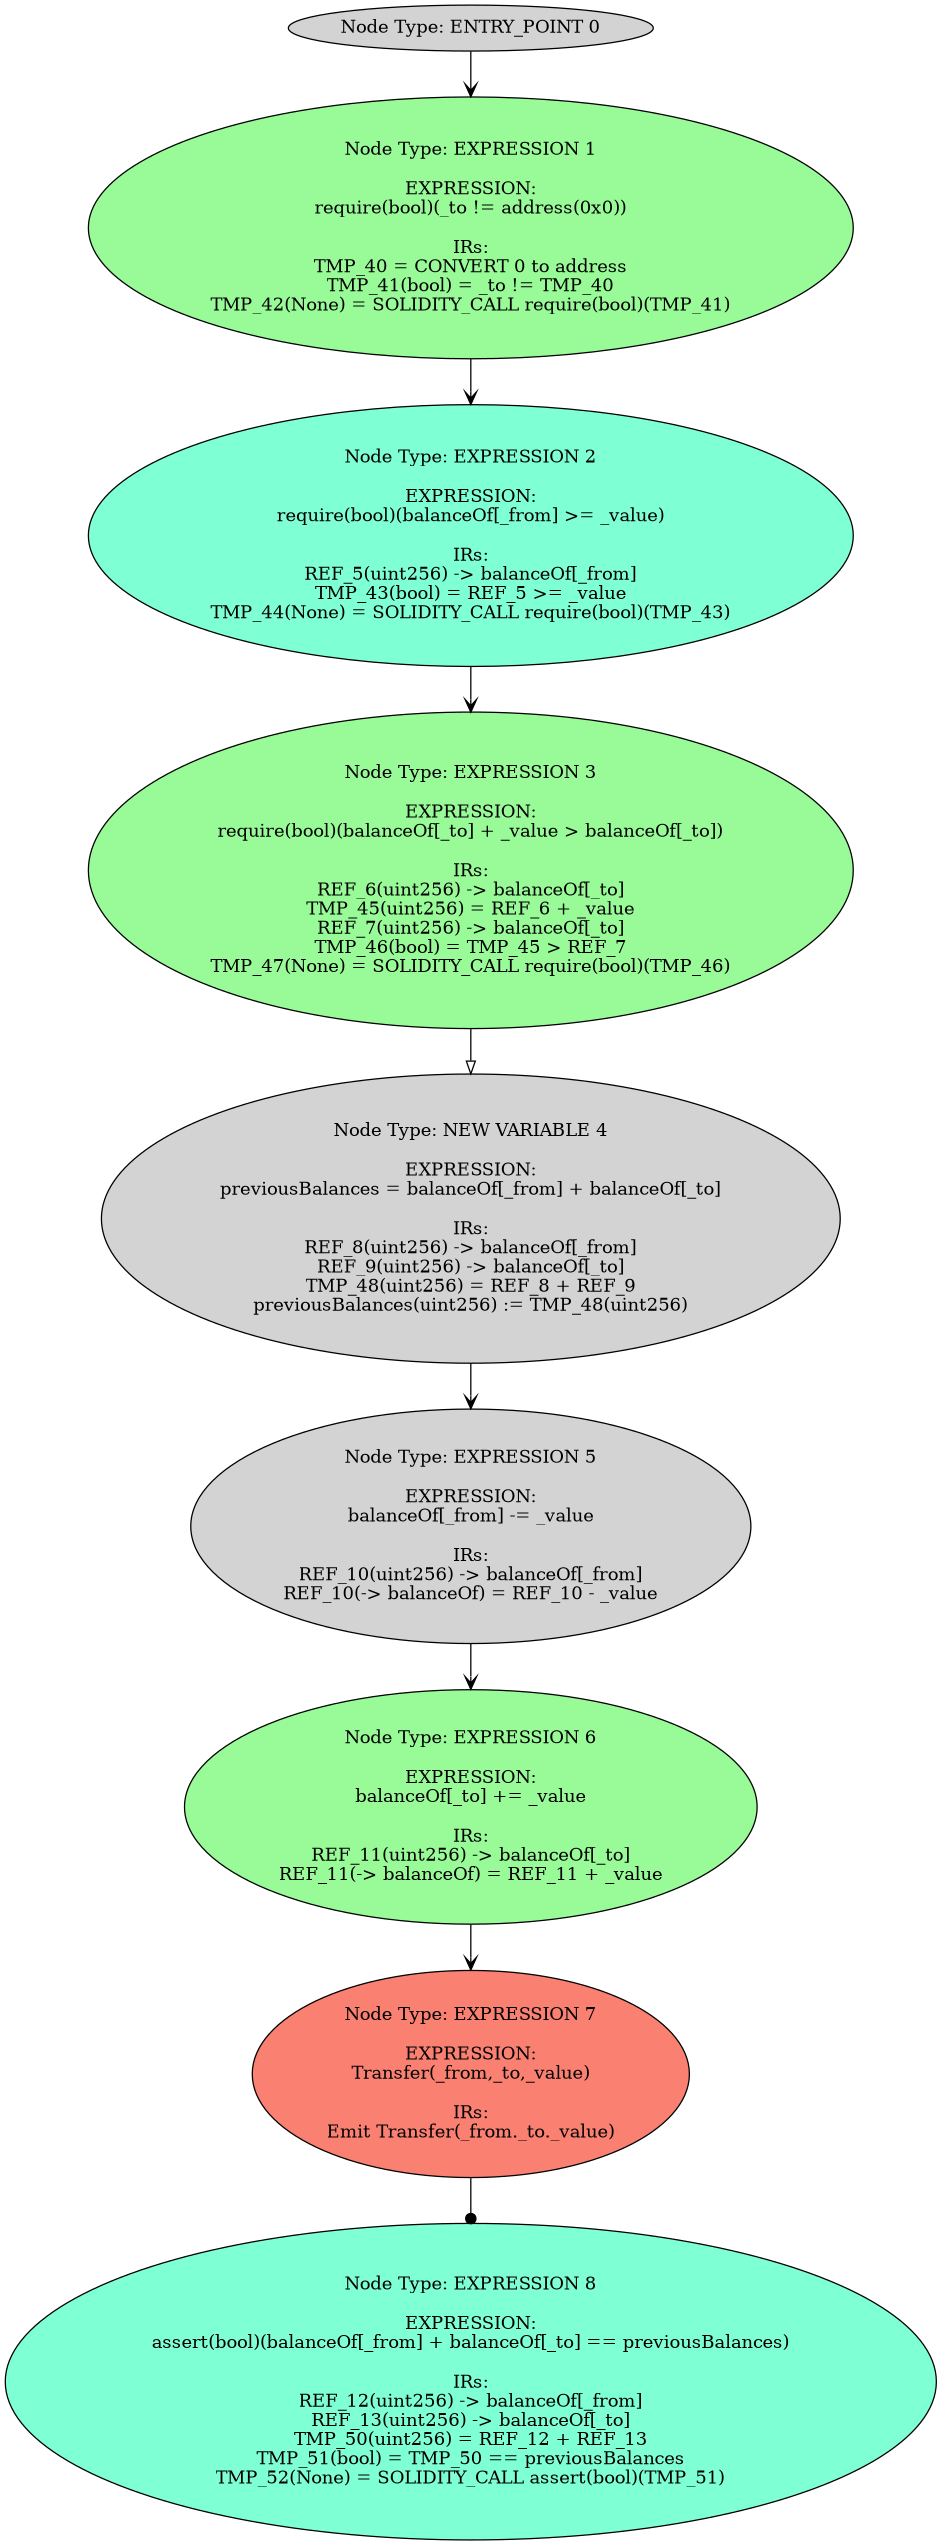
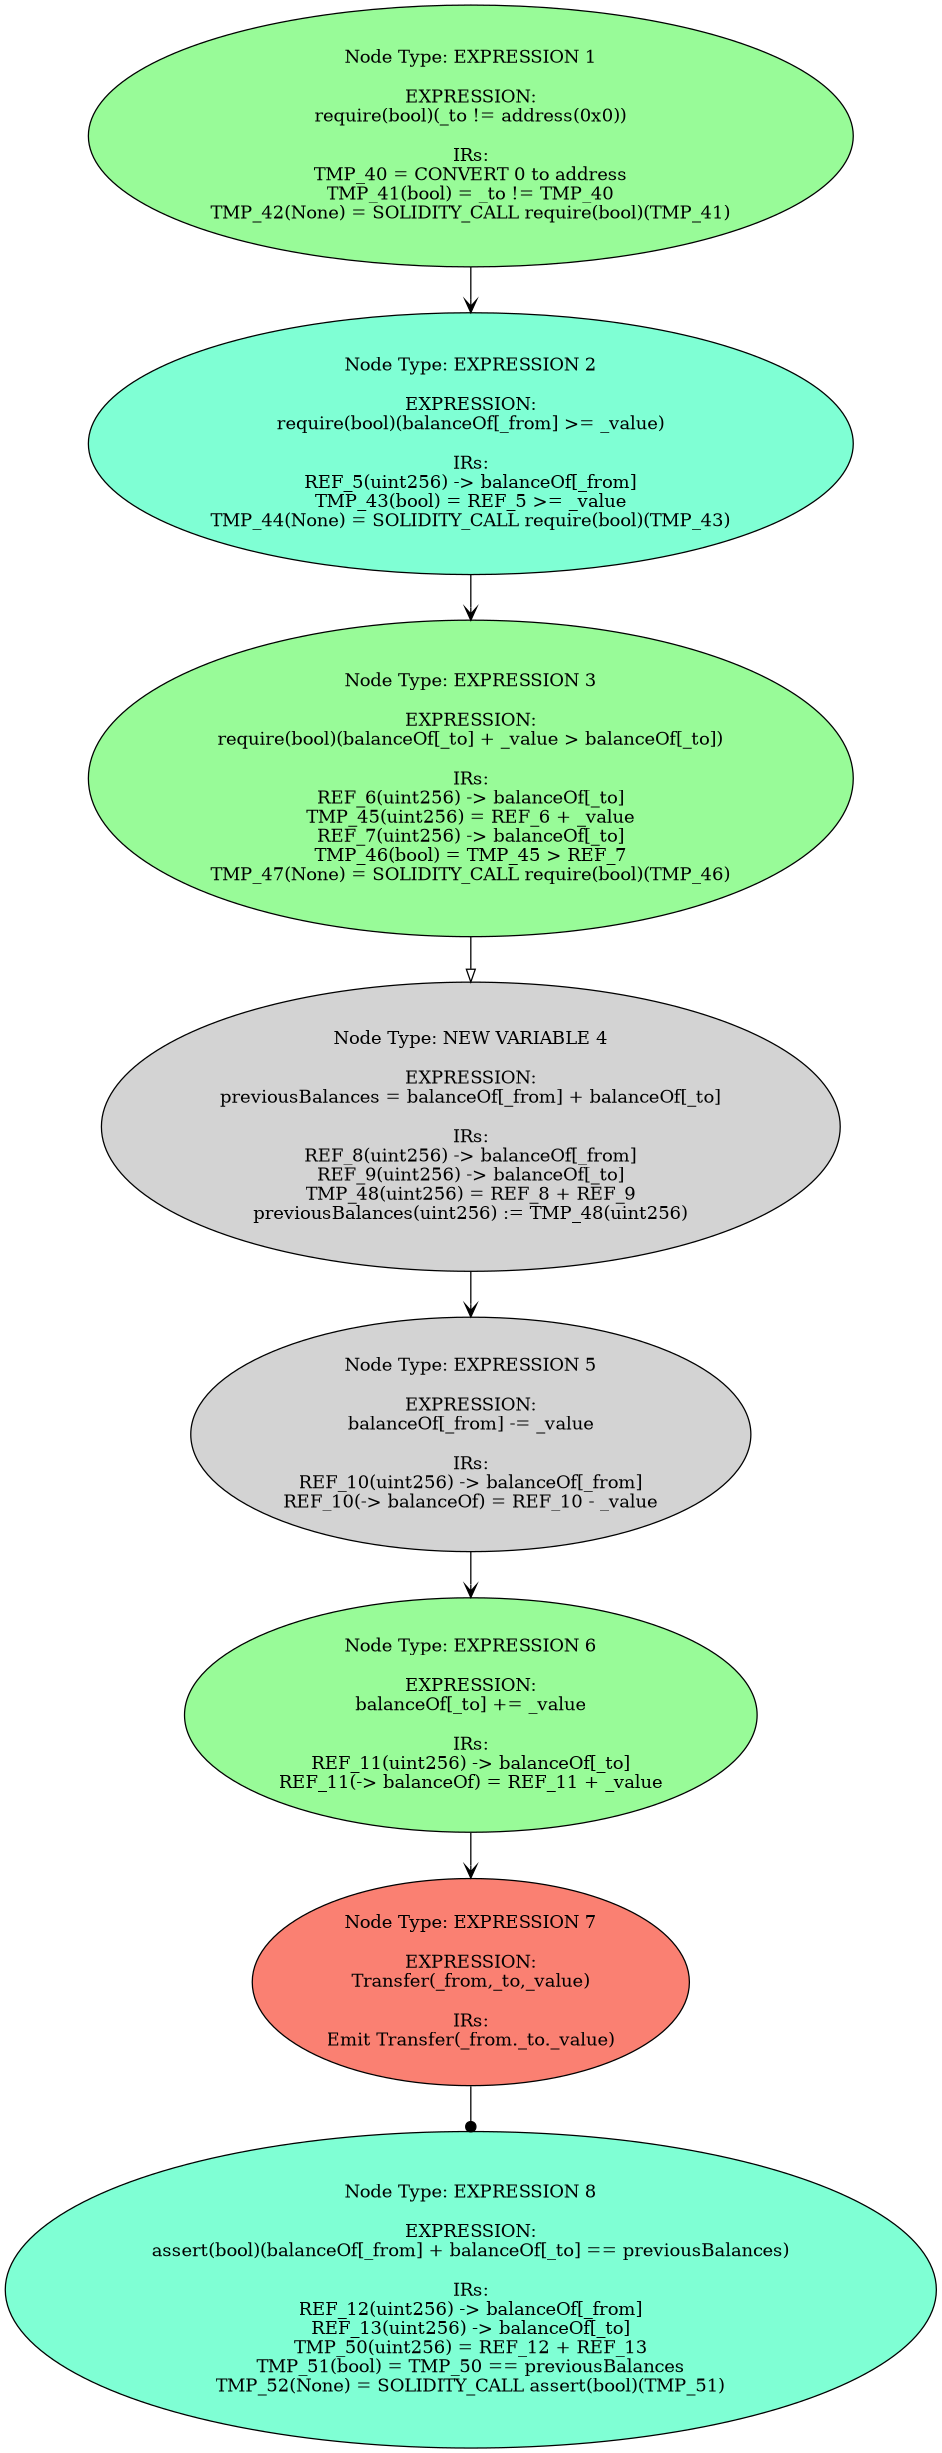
node "Node Type: ENTRY_POINT 0": removed
